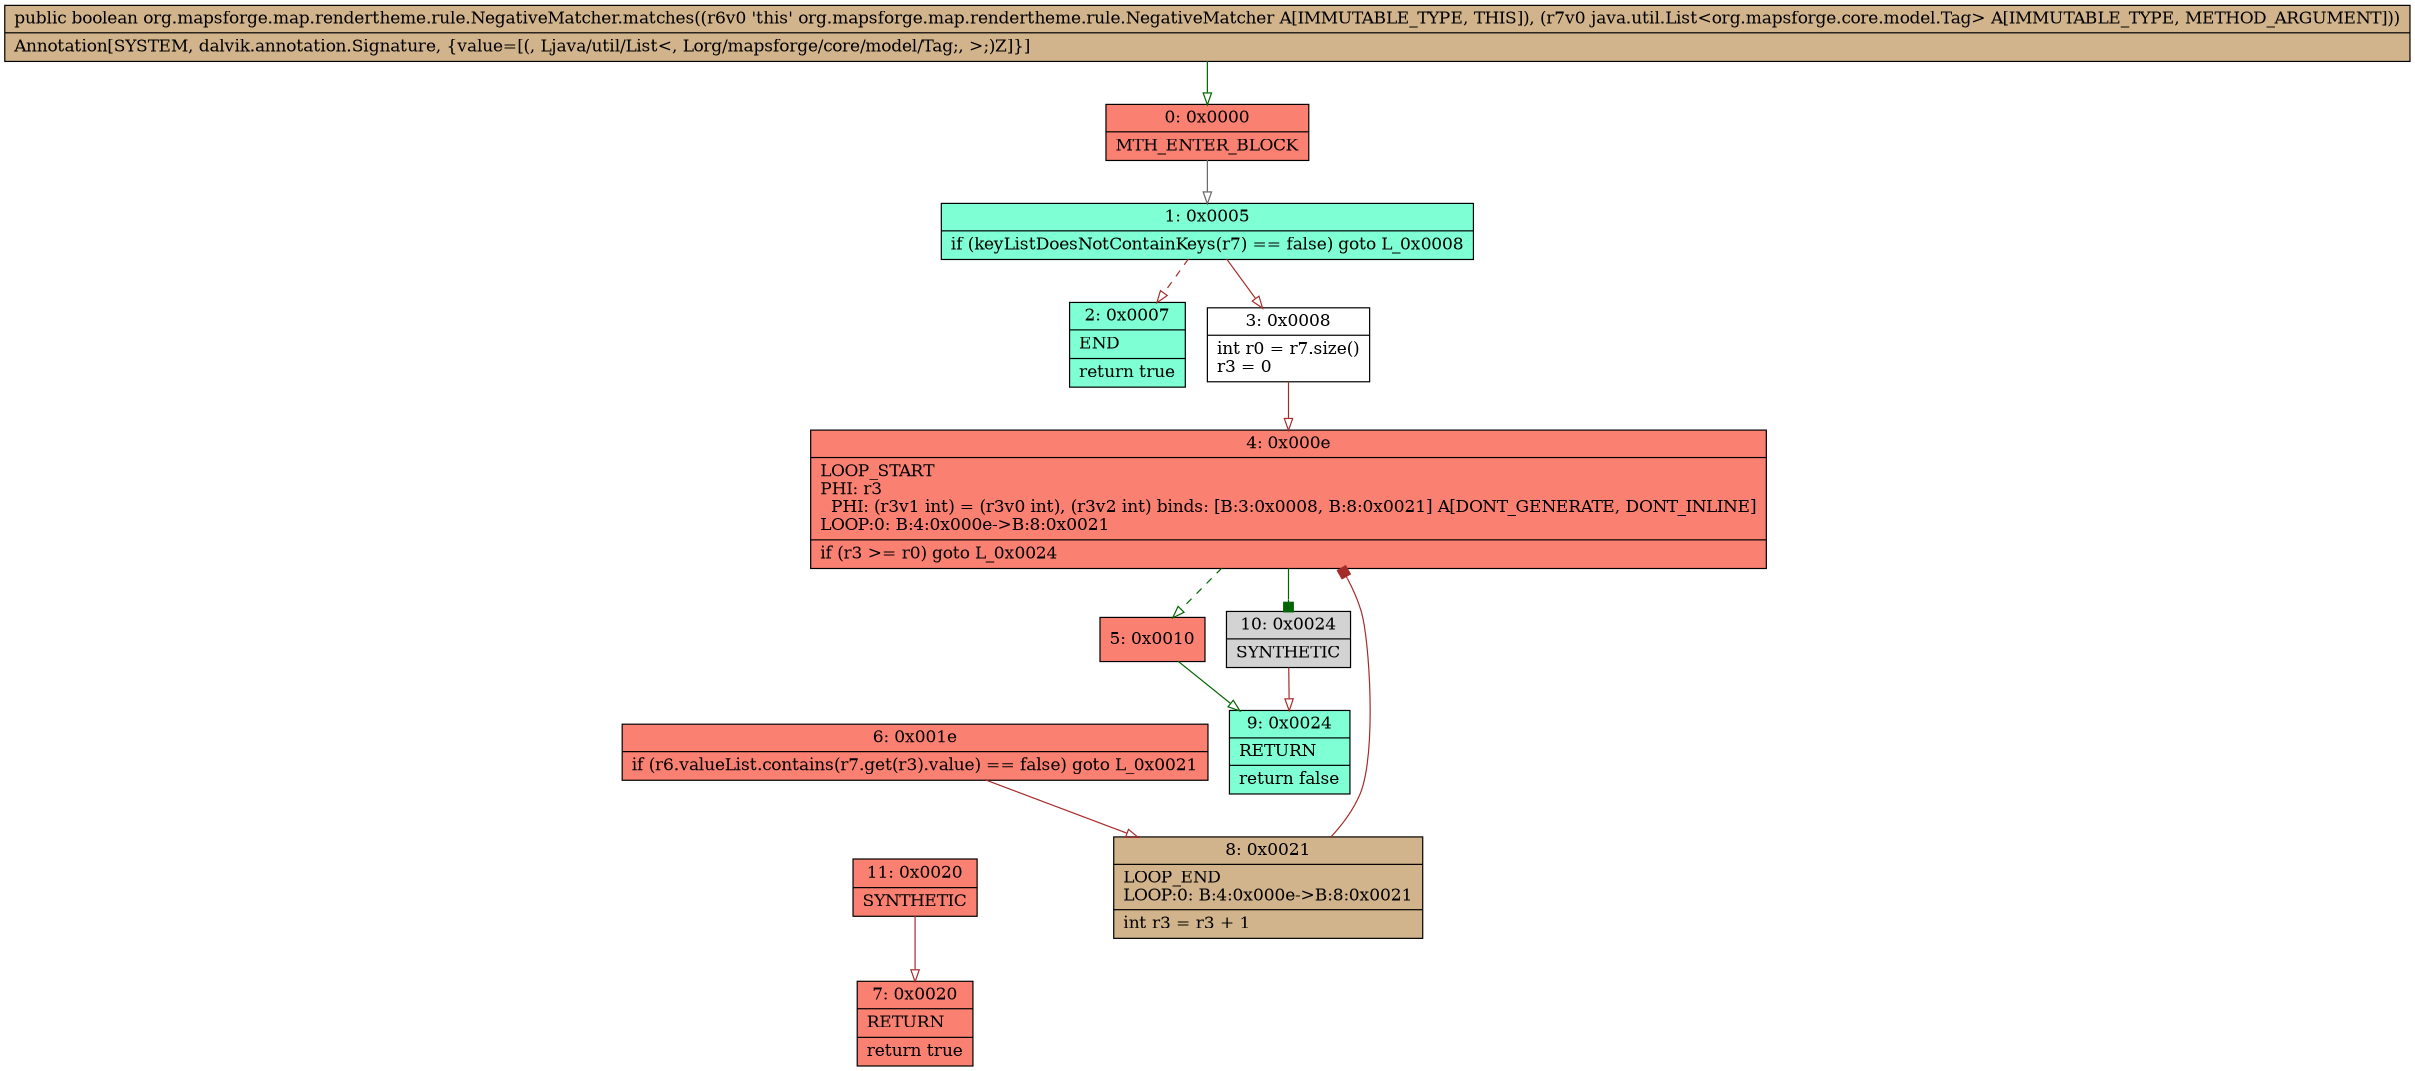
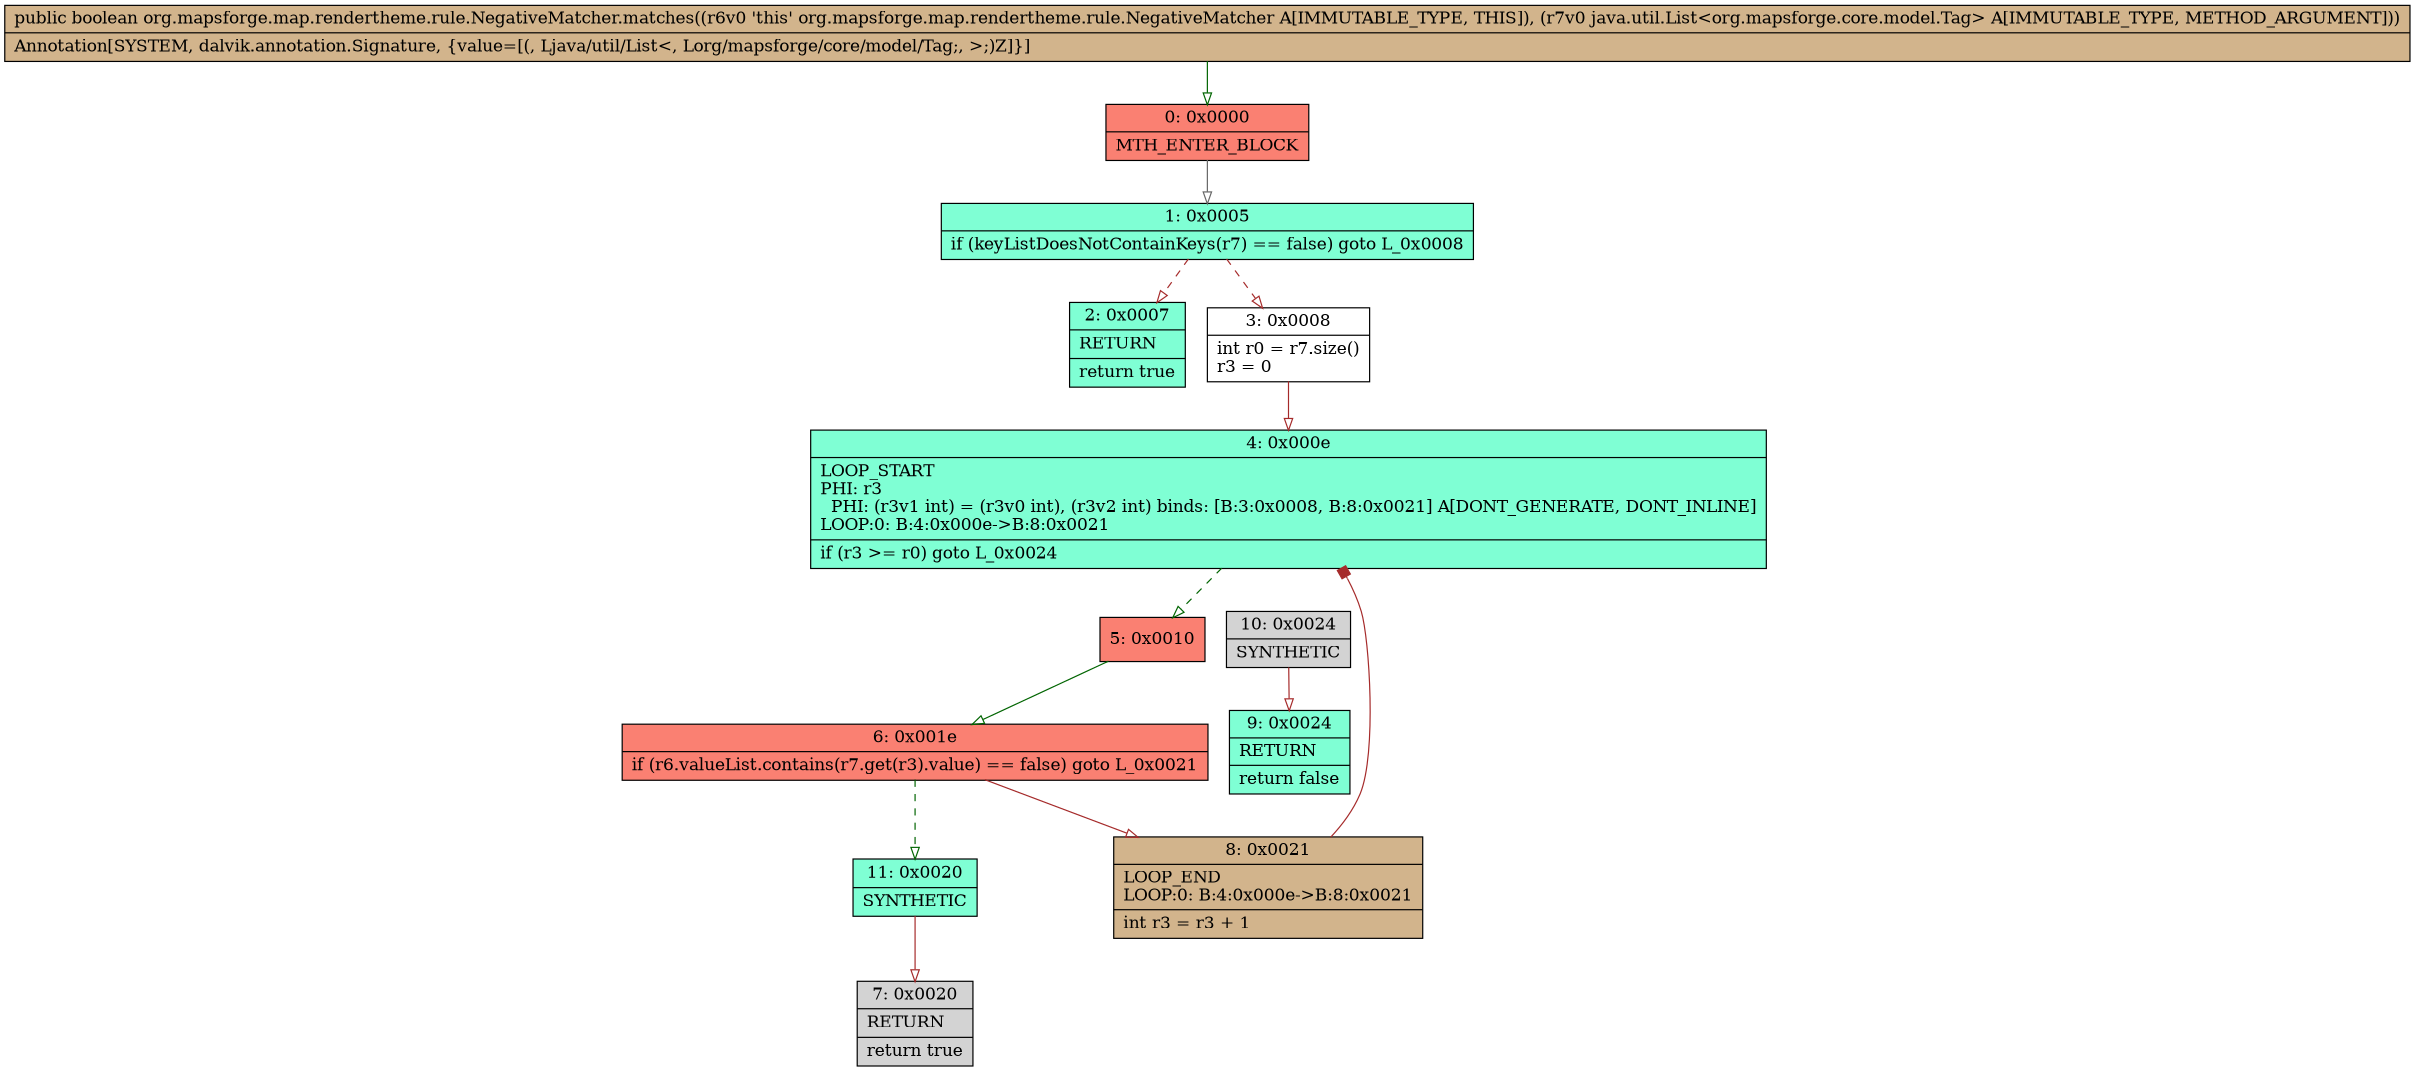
edge "1: 0x0005" -> "3: 0x0008": style solid -> dashed
node "2: 0x0007": text "END" -> "RETURN"
node "4: 0x000e": fillcolor salmon -> aquamarine
edge "4: 0x000e" -> "10: 0x0024": removed
edge "5: 0x0010" -> "9: 0x0024": now "5: 0x0010" -> "6: 0x001e"
edge "6: 0x001e" -> "11: 0x0020": added
node "11: 0x0020": fillcolor salmon -> aquamarine
node "7: 0x0020": fillcolor salmon -> lightgrey
